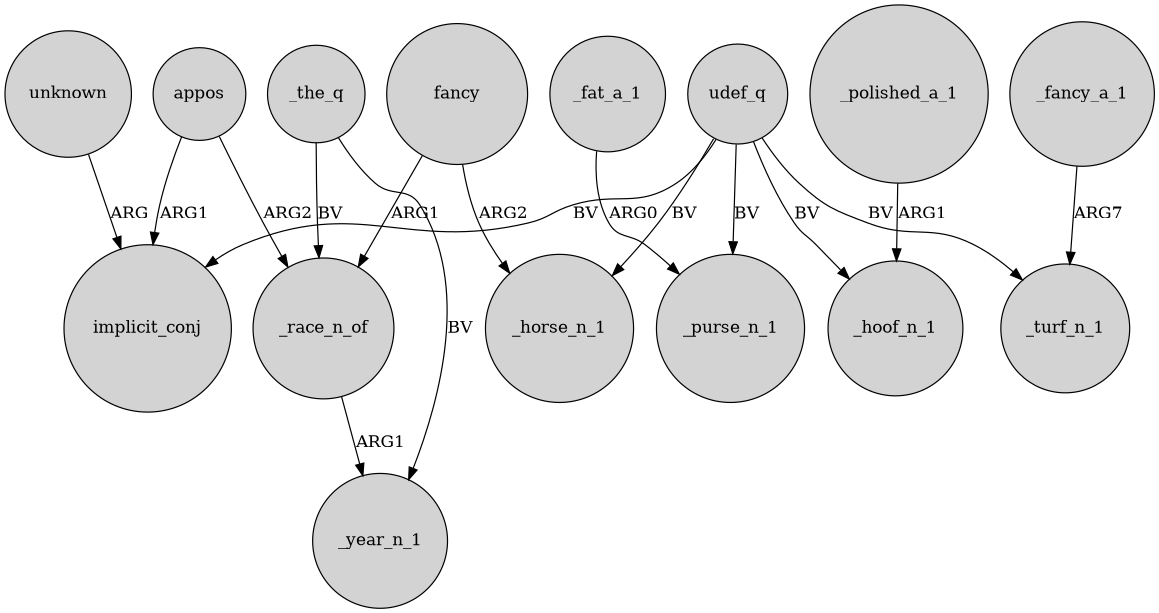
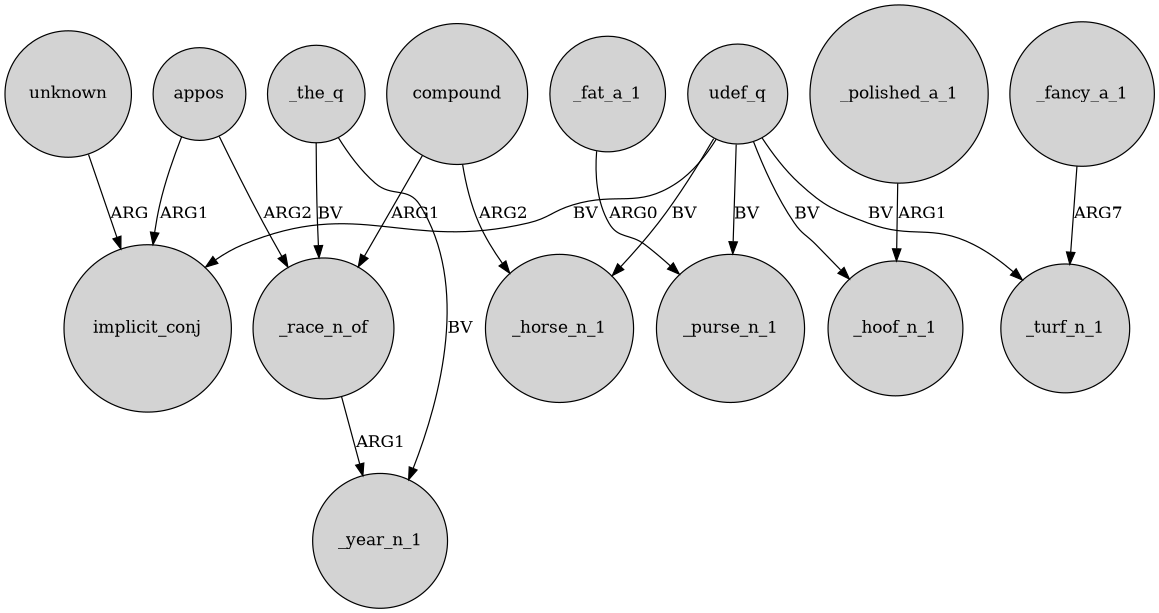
node "fancy": label "fancy" -> "compound"
